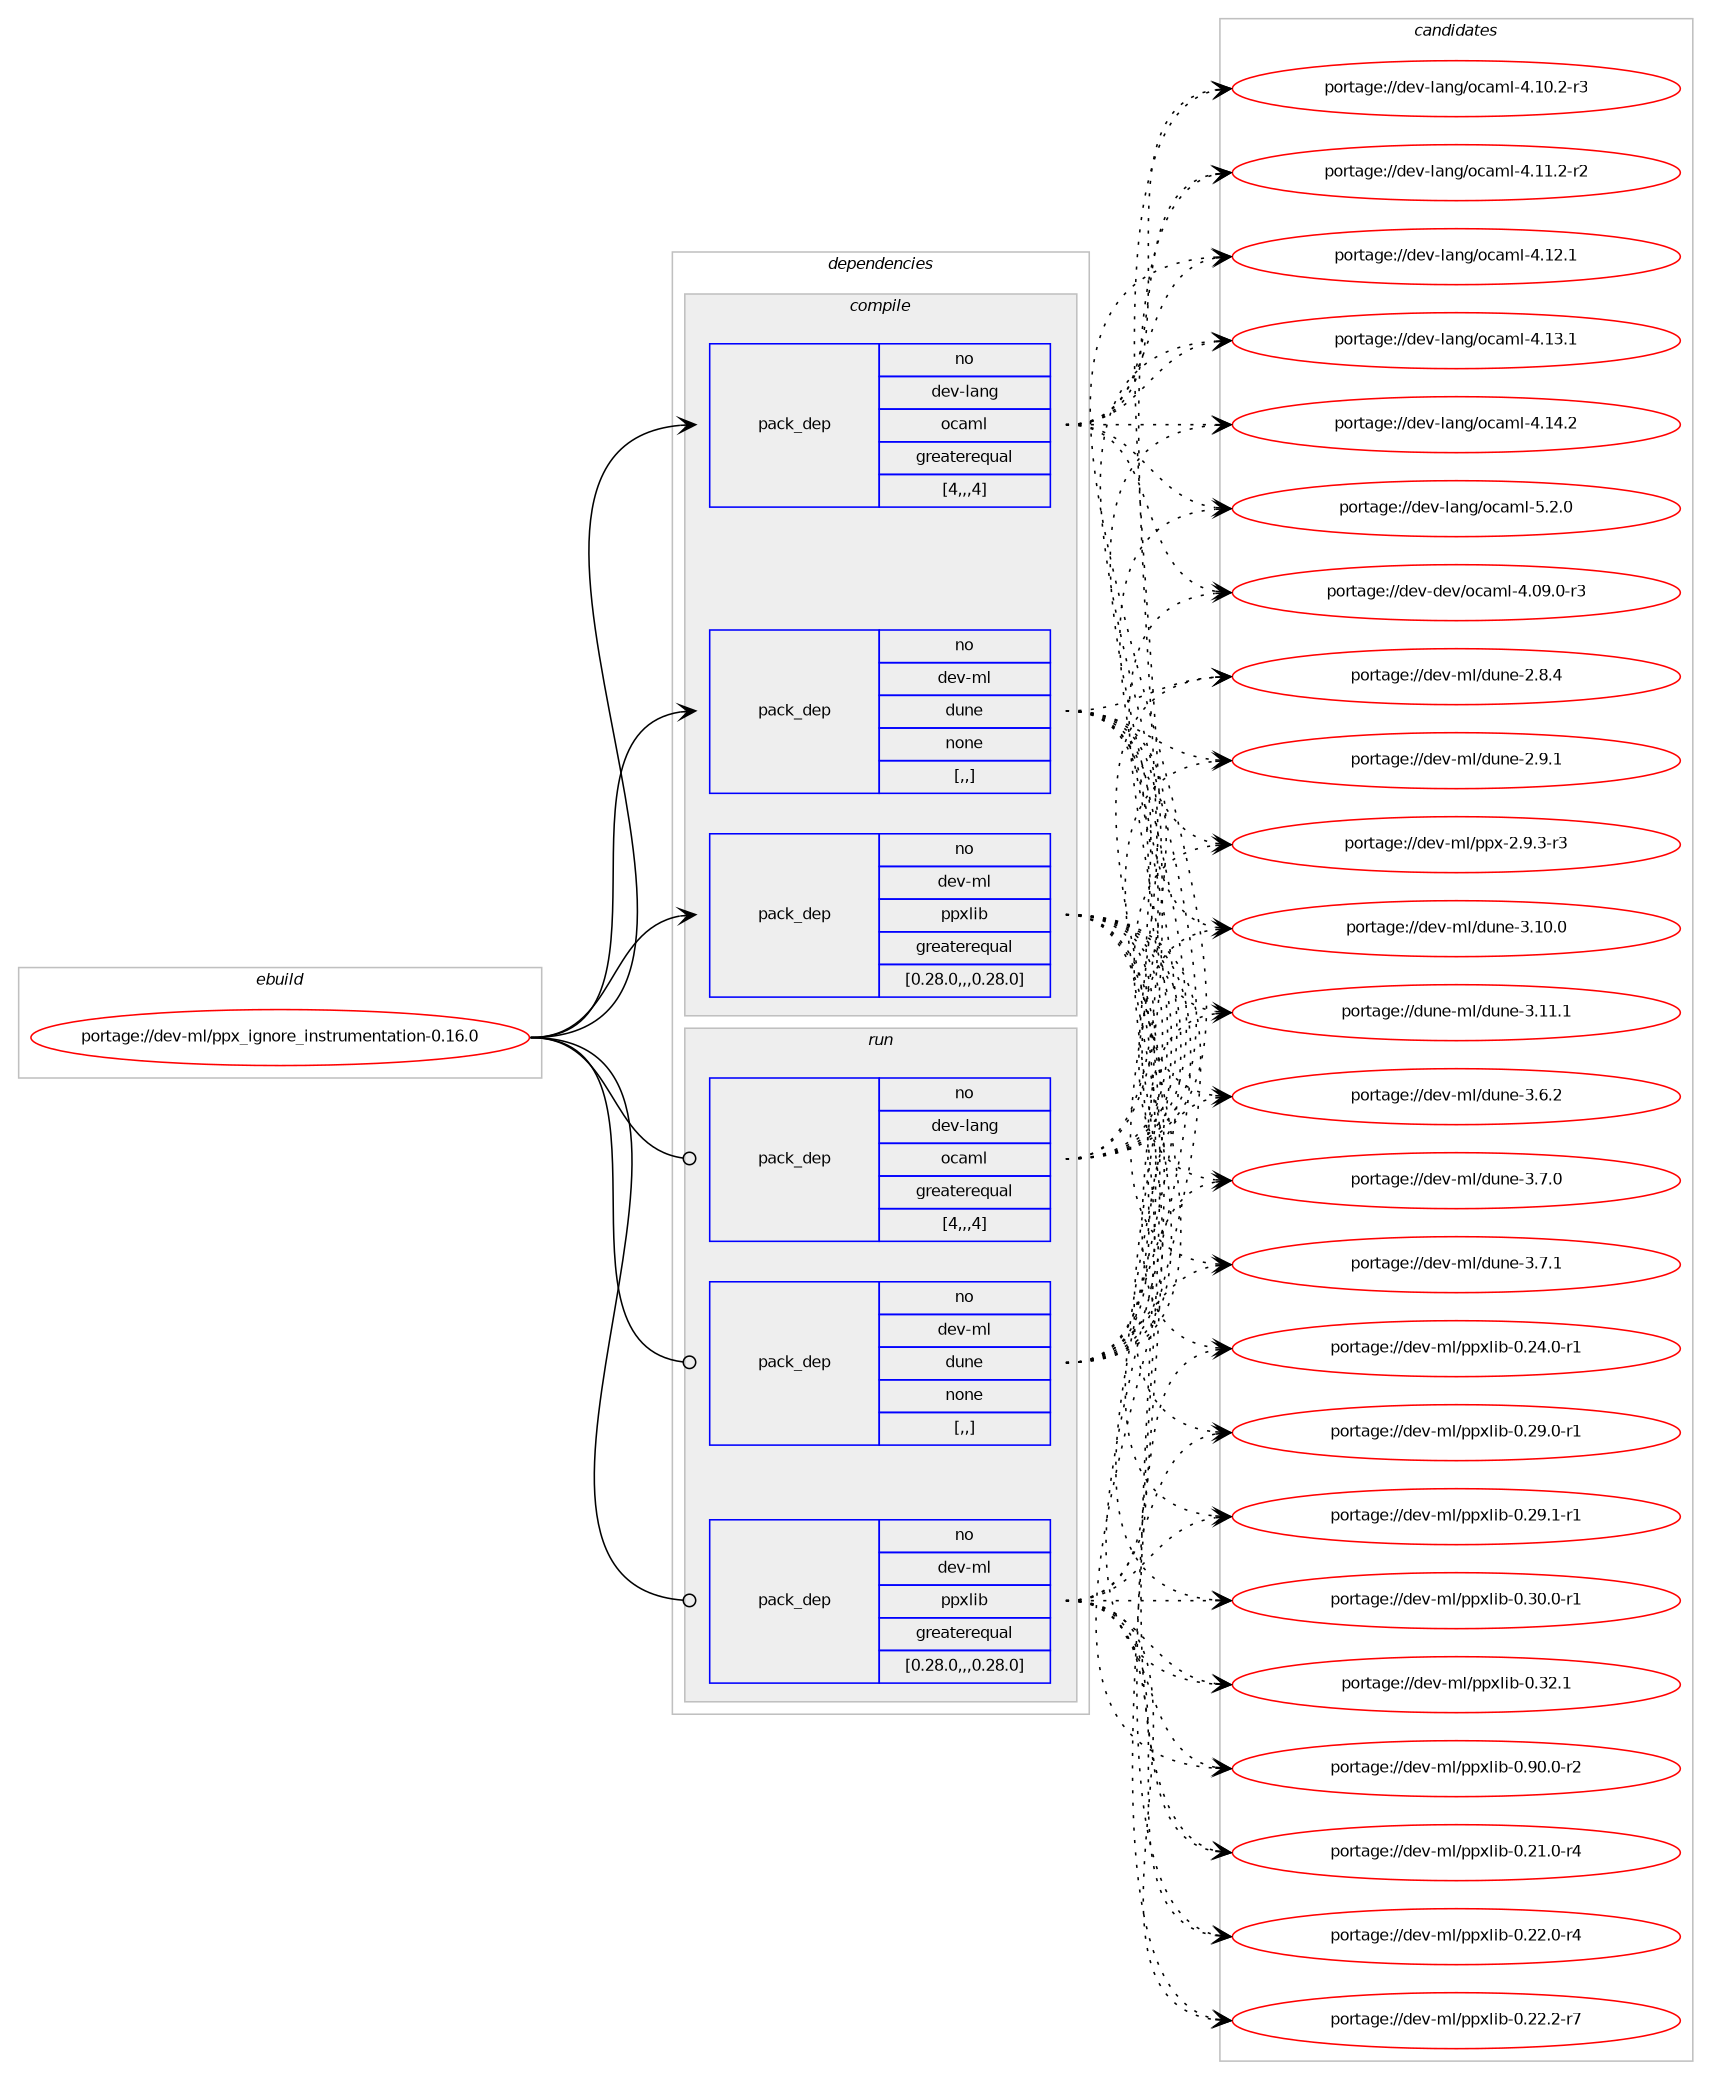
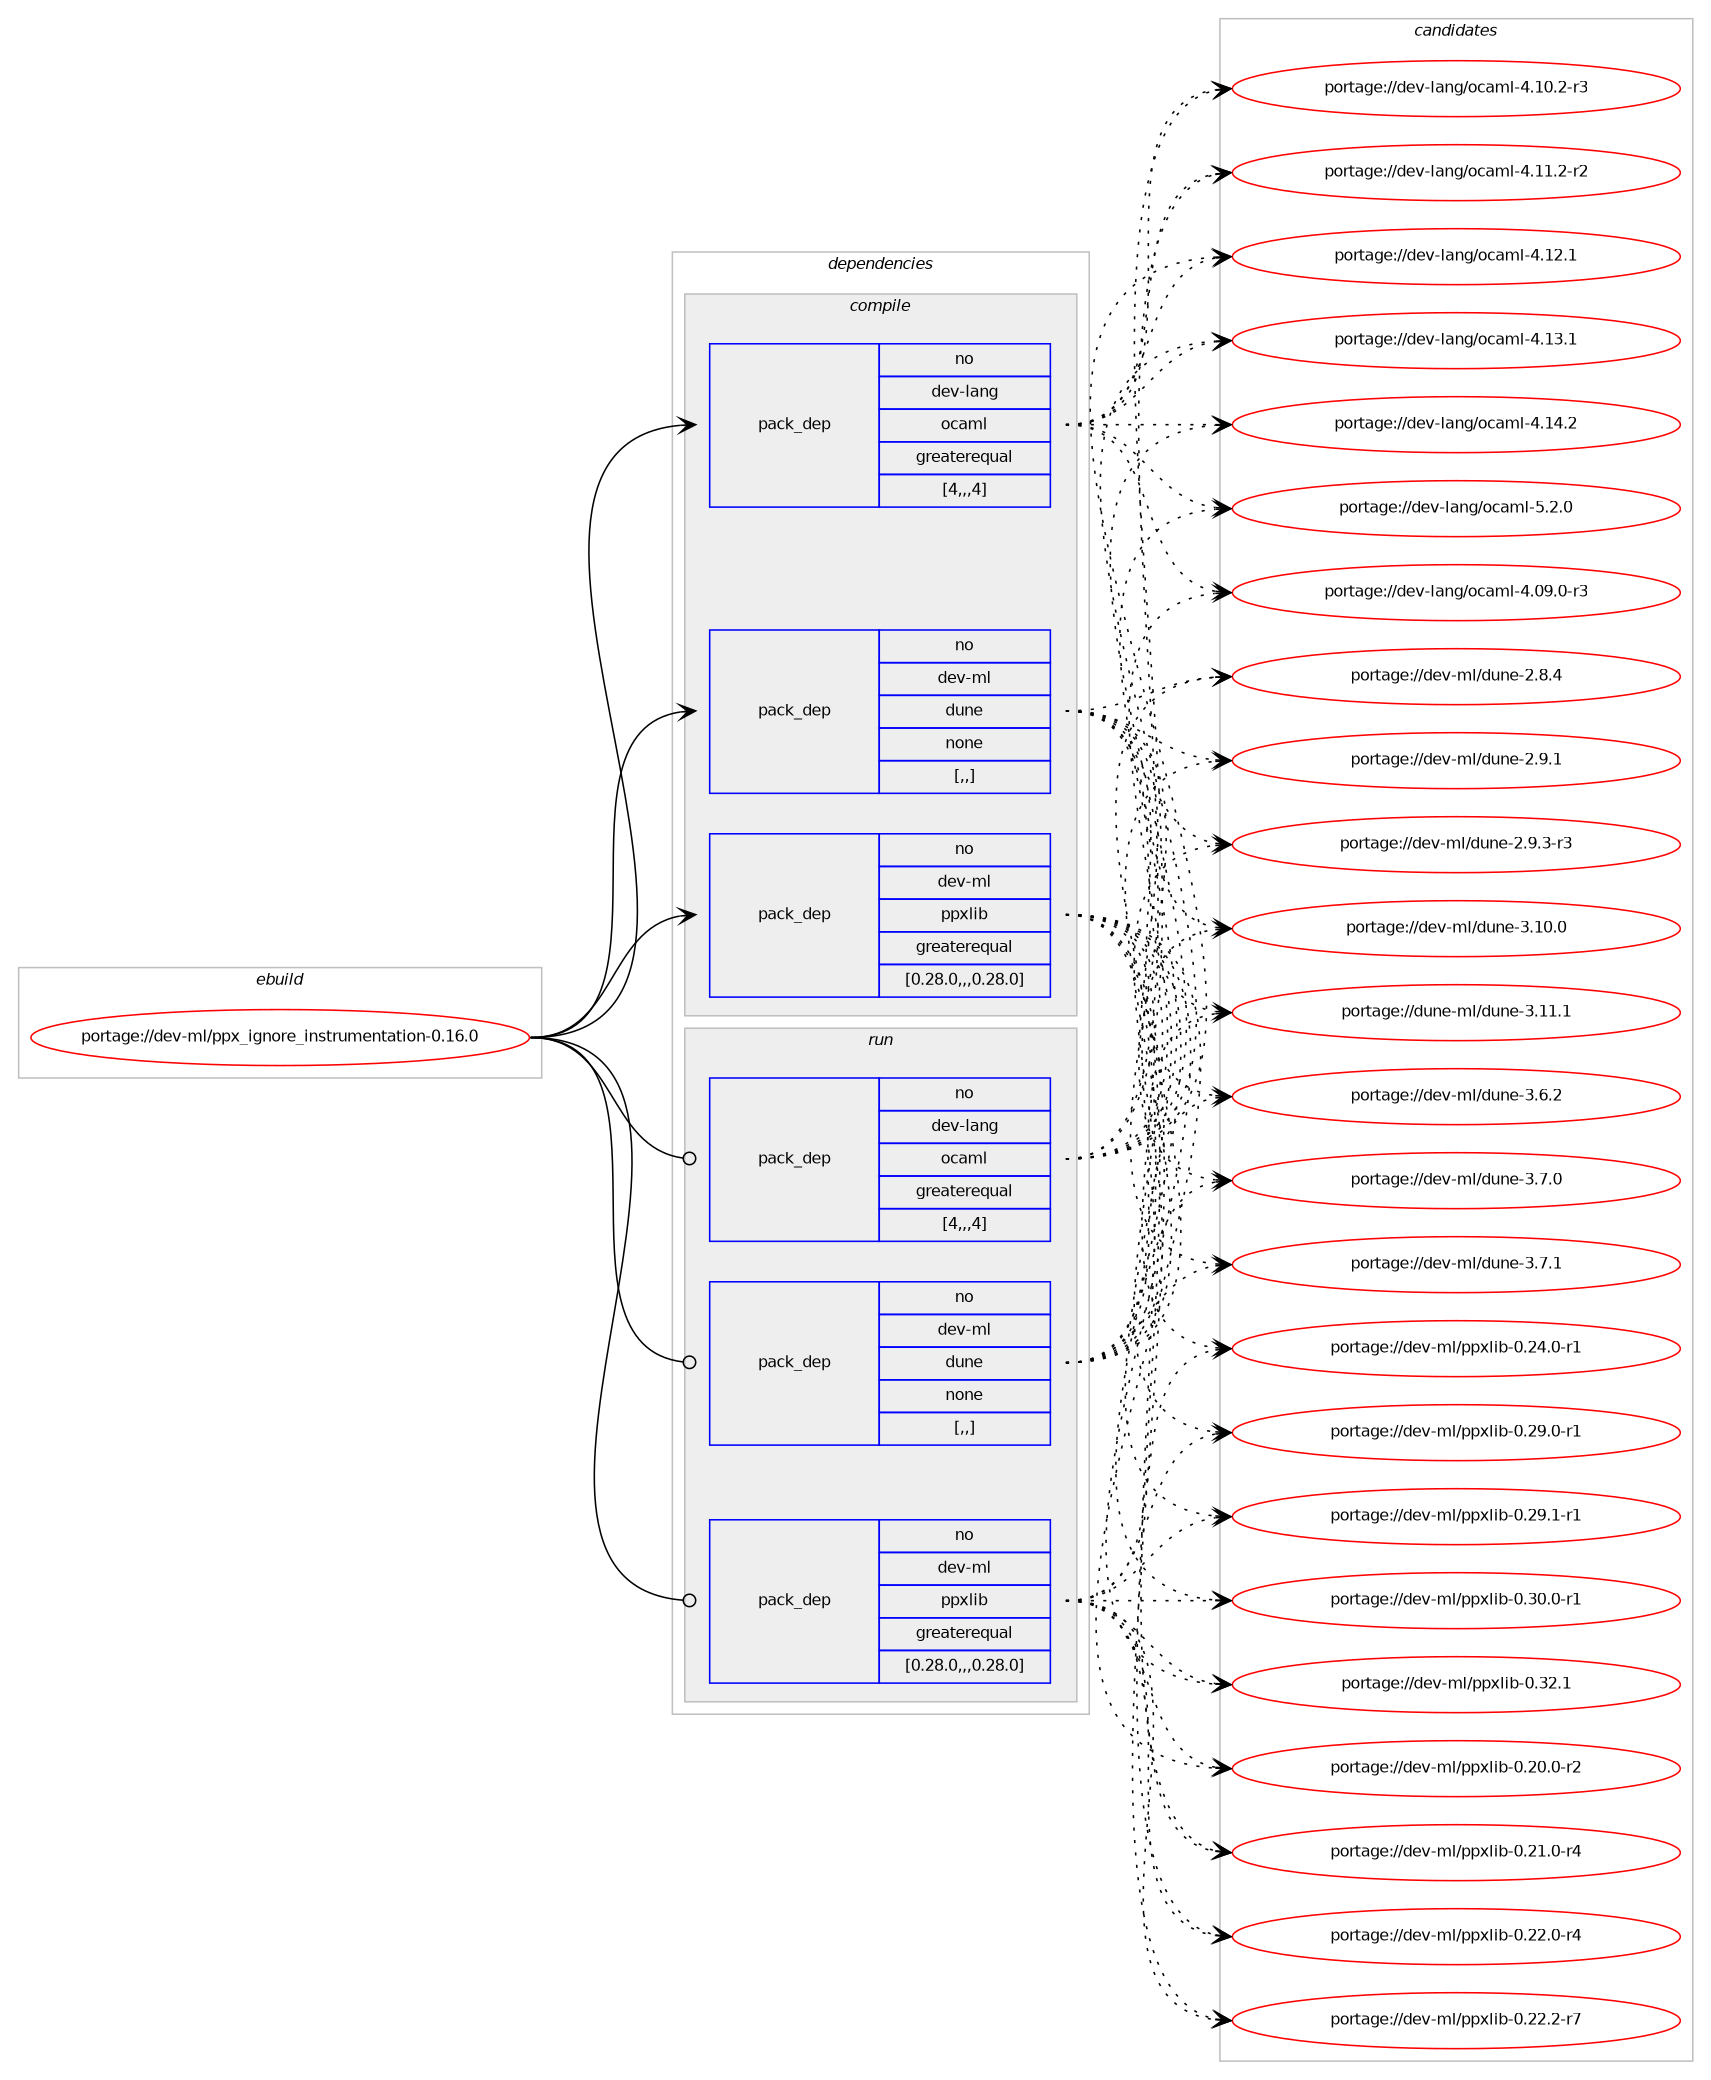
node "portage://dev-dev/ocaml-4.09.0-r3": label "portage://dev-dev/ocaml-4.09.0-r3" -> "portage://dev-lang/ocaml-4.09.0-r3"
node "portage://dev-ml/ppx-2.9.3-r3": label "portage://dev-ml/ppx-2.9.3-r3" -> "portage://dev-ml/dune-2.9.3-r3"
node "portage://dev-ml/ppxlib-0.90.0-r2": label "portage://dev-ml/ppxlib-0.90.0-r2" -> "portage://dev-ml/ppxlib-0.20.0-r2"
